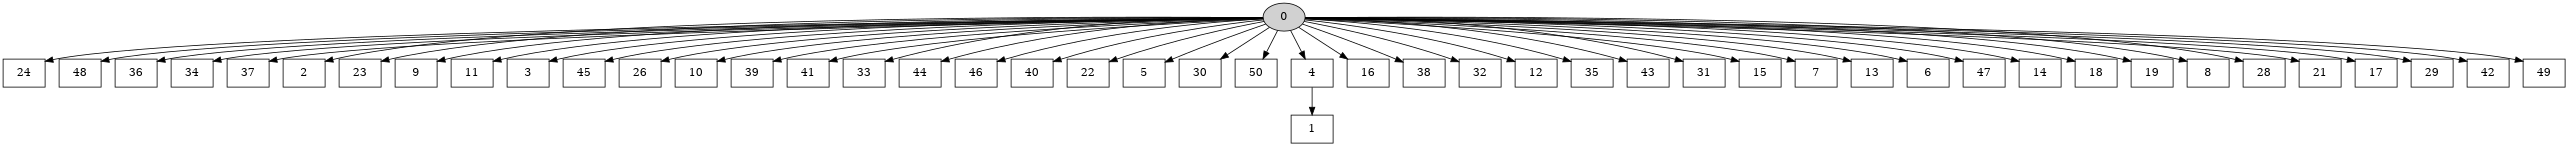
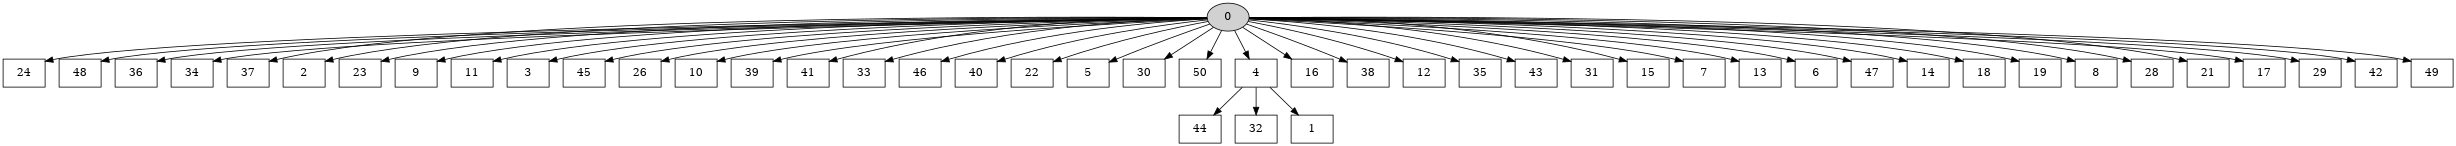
edge "0" -> "44": now "4" -> "44"
edge "0" -> "32": now "4" -> "32"
